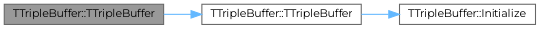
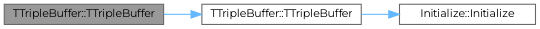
node "TTripleBuffer::Initialize": label "TTripleBuffer::Initialize" -> "Initialize::Initialize"
